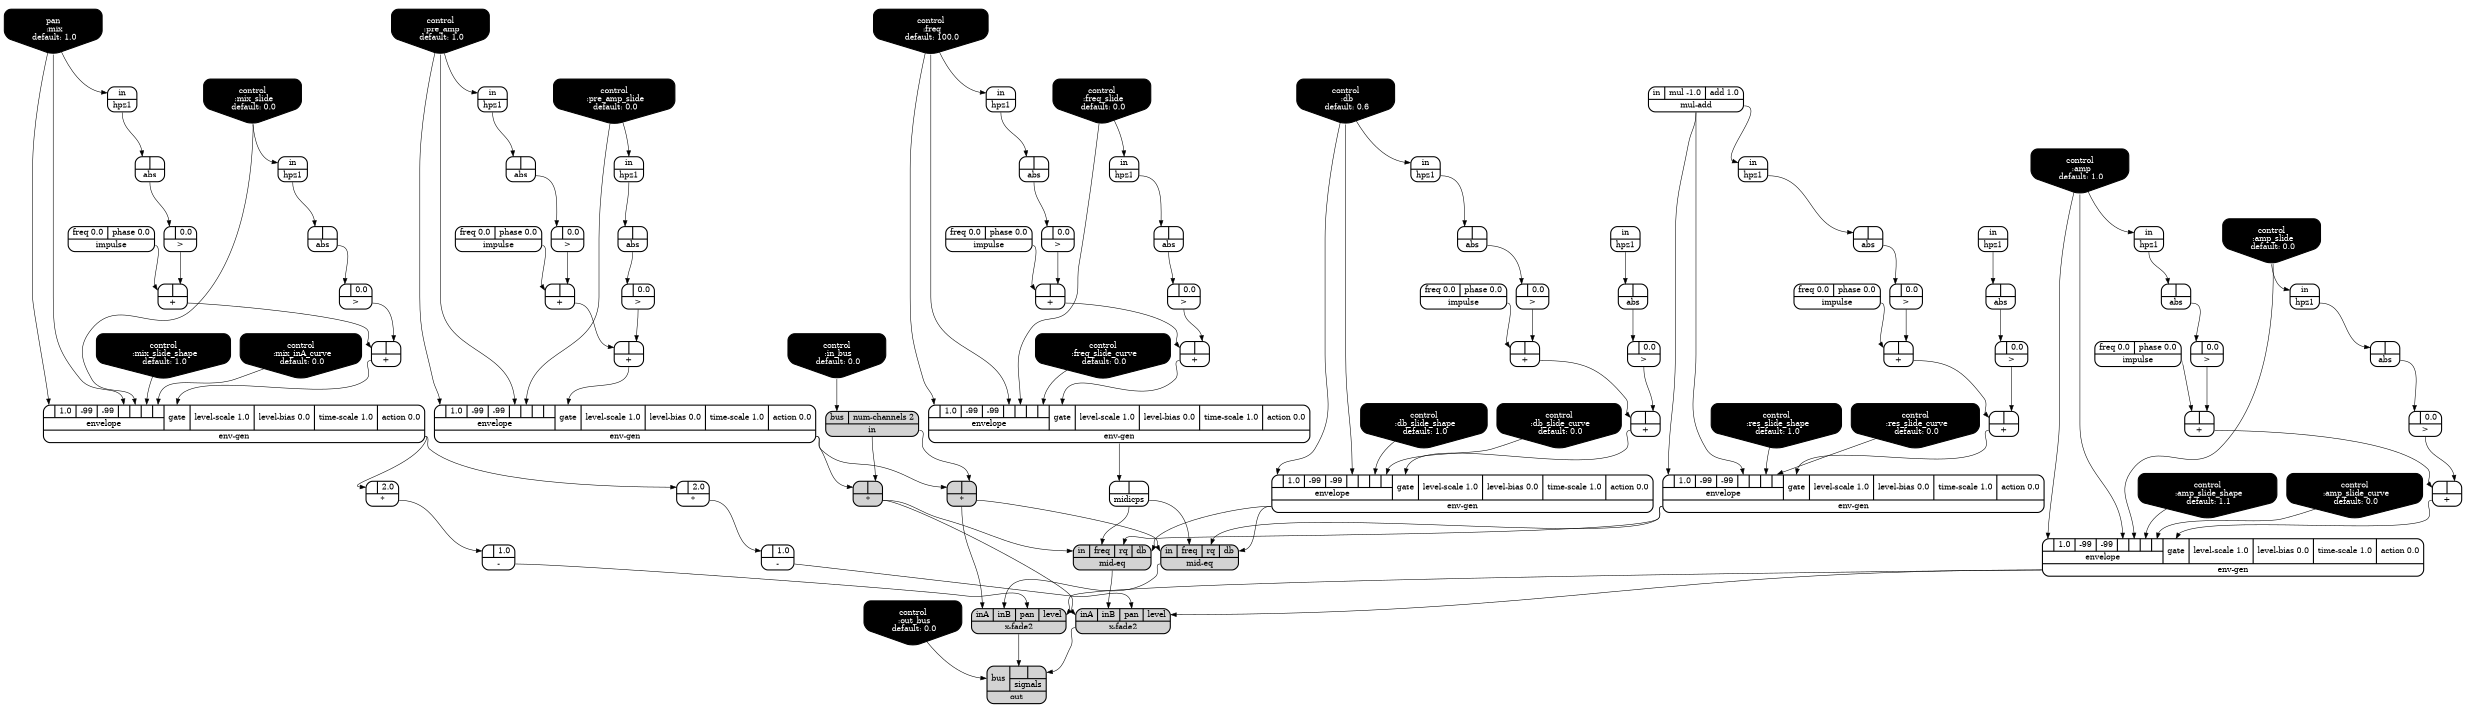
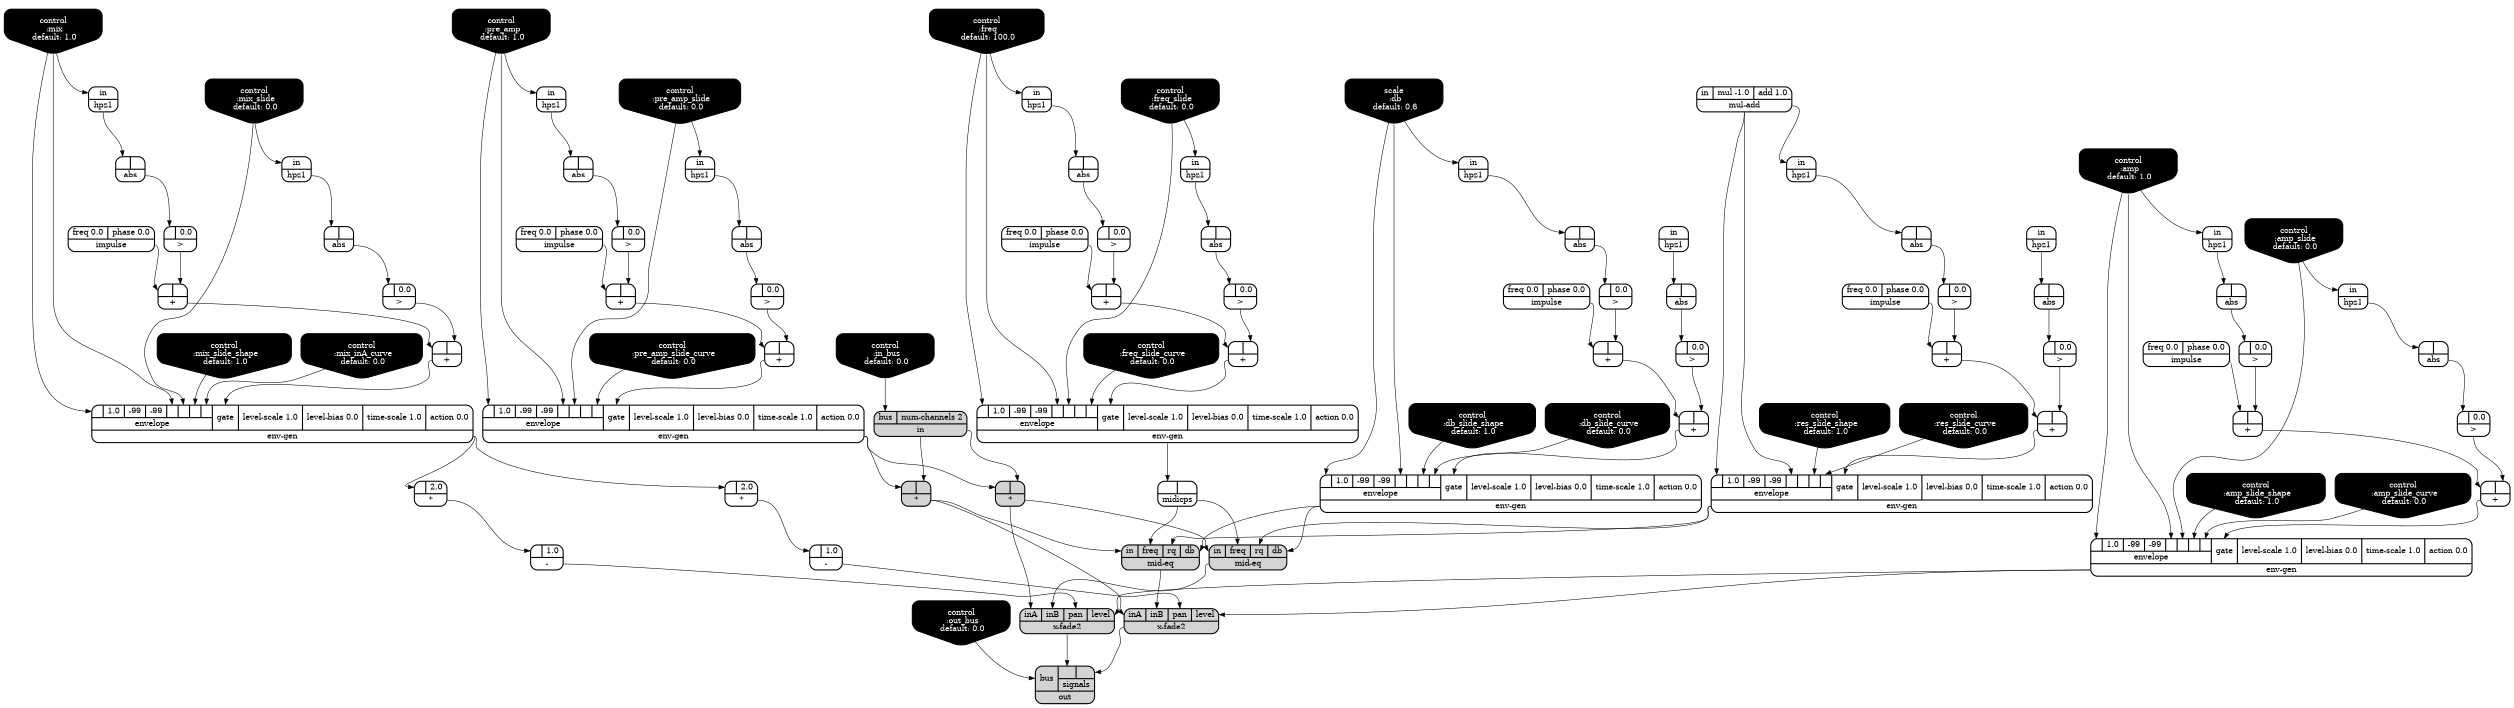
node "pan :mix default: 1.0": label "pan :mix default: 1.0" -> "control :mix default: 1.0"
node "control :db default: 0.6": label "control :db default: 0.6" -> "scale :db default: 0.6"
node "control :pre_amp_slide_curve default: 0.0": added
node "control :amp_slide_shape default: 1.1": label "control :amp_slide_shape default: 1.1" -> "control :amp_slide_shape default: 1.0"
